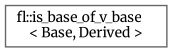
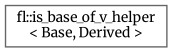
node "fl::is_base_of_v_base < Base, Derived >": label "fl::is_base_of_v_base < Base, Derived >" -> "fl::is_base_of_v_helper < Base, Derived >"
